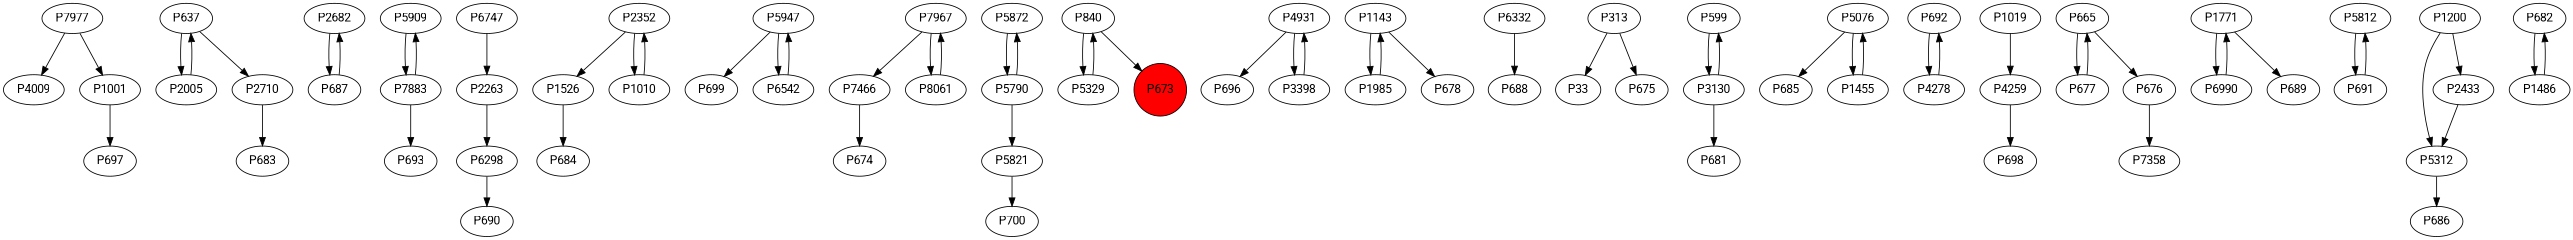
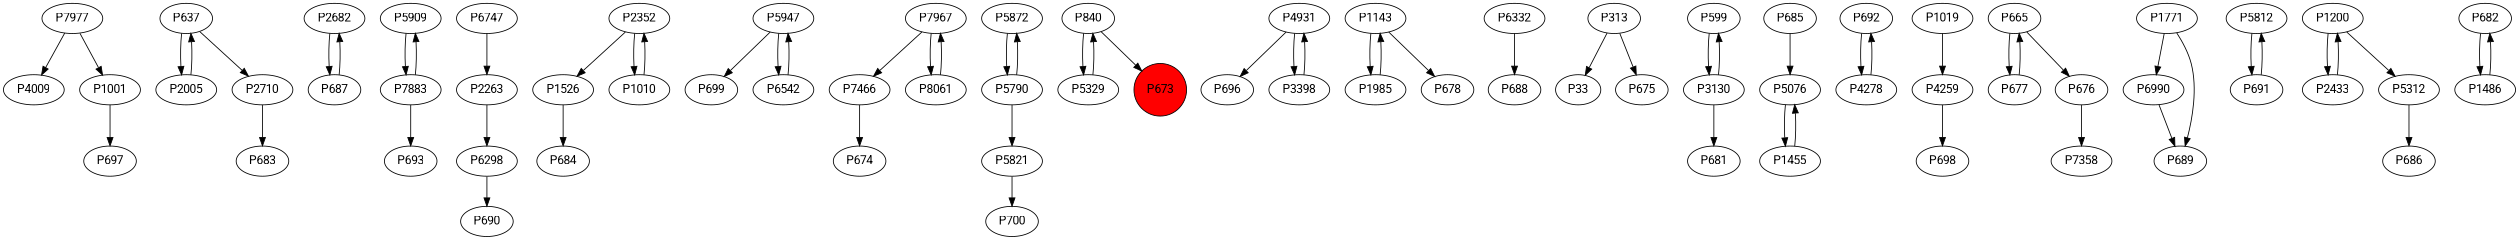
edge "P5076" -> "P685": reversed
edge "P6990" -> "P1771": now "P6990" -> "P689"
edge "P2433" -> "P5312": now "P2433" -> "P1200"
